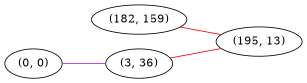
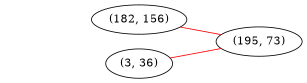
node "(182, 159)": label "(182, 159)" -> "(182, 156)"
node "(195, 13)": label "(195, 13)" -> "(195, 73)"
node "(0, 0)": removed
